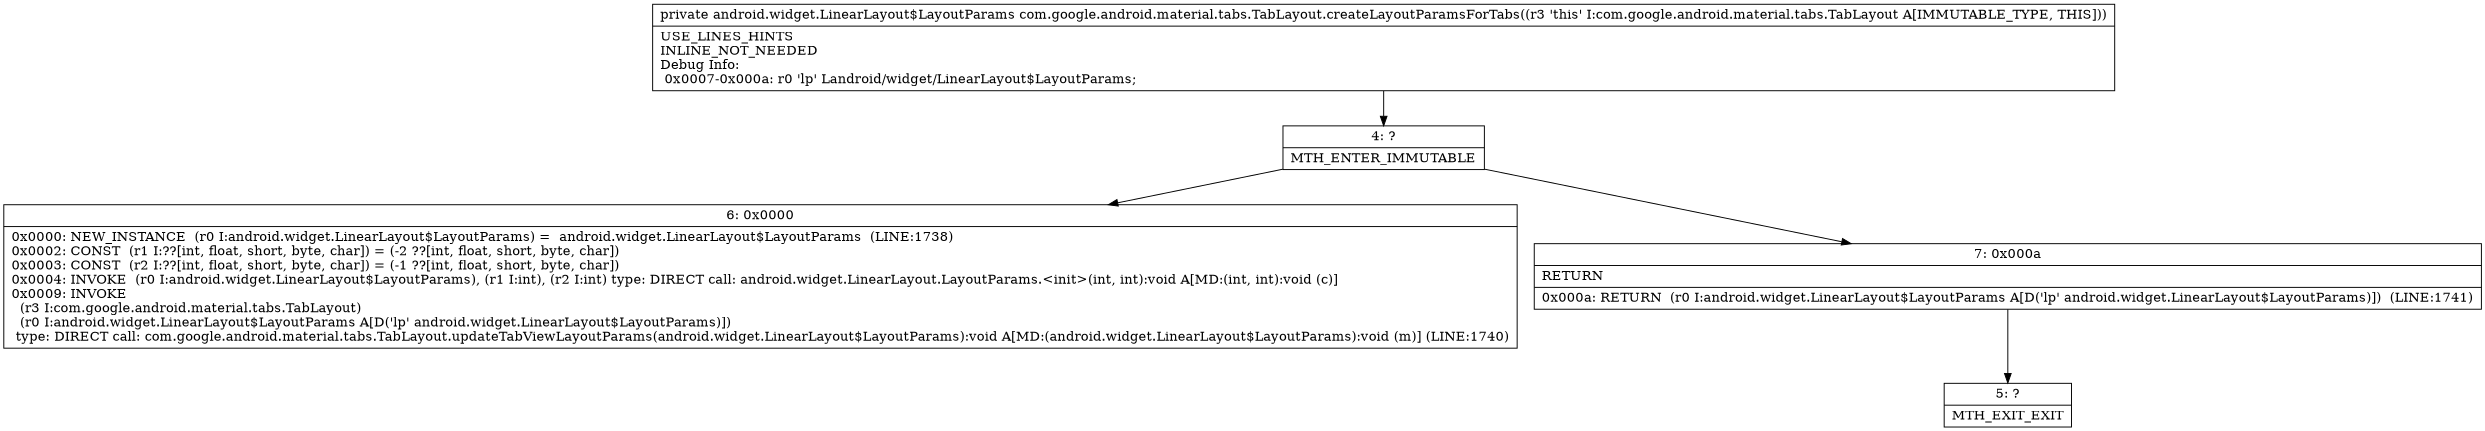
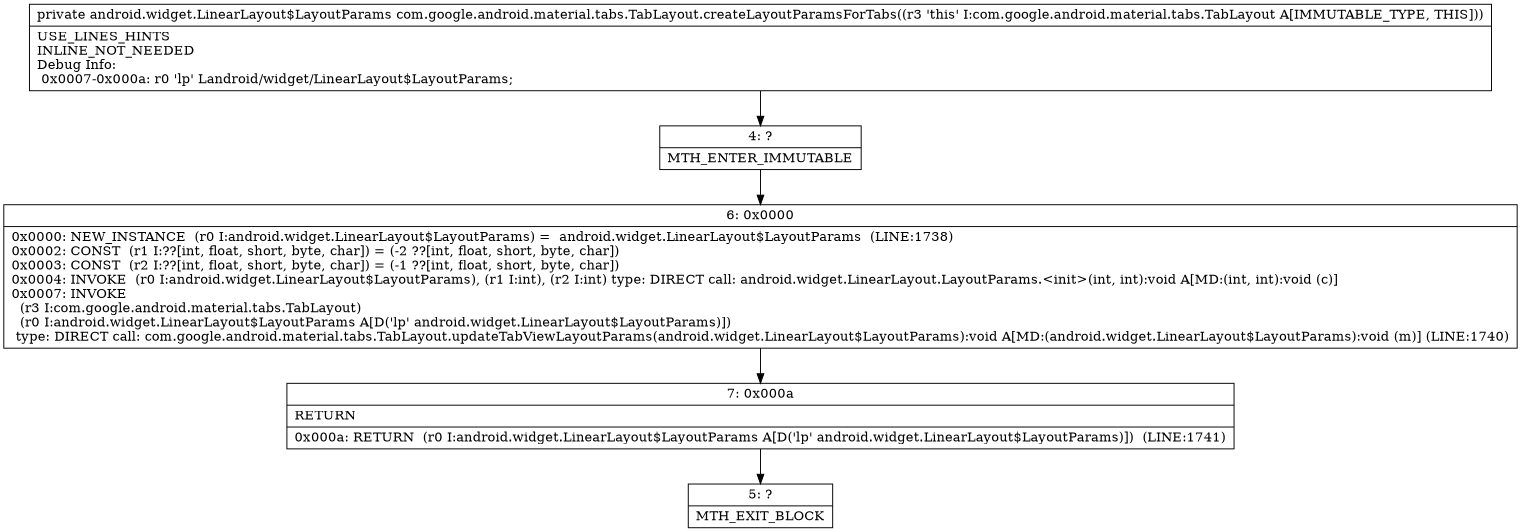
edge "4: ?" -> "7: 0x000a": now "6: 0x0000" -> "7: 0x000a"
node "6: 0x0000": text "0x0009: INVOKE" -> "0x0007: INVOKE"
node "5: ?": text "MTH_EXIT_EXIT" -> "MTH_EXIT_BLOCK"
